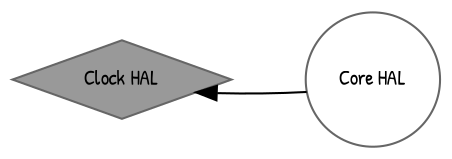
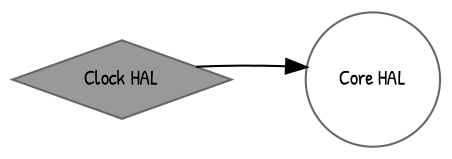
edge "Core HAL" -> "Clock HAL": reversed
